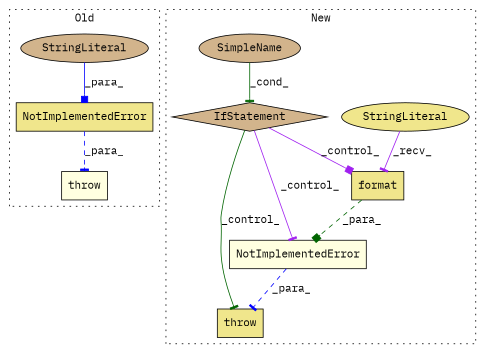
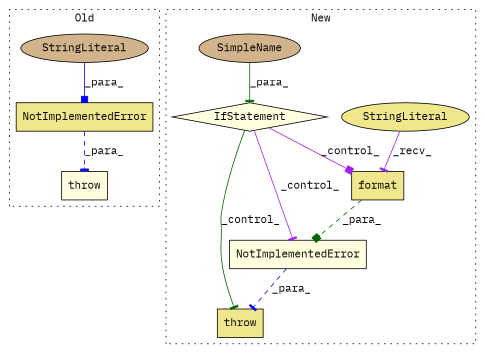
edge "SimpleName" -> "IfStatement": label "_cond_" -> "_para_"
node "IfStatement": fillcolor tan -> lightyellow
